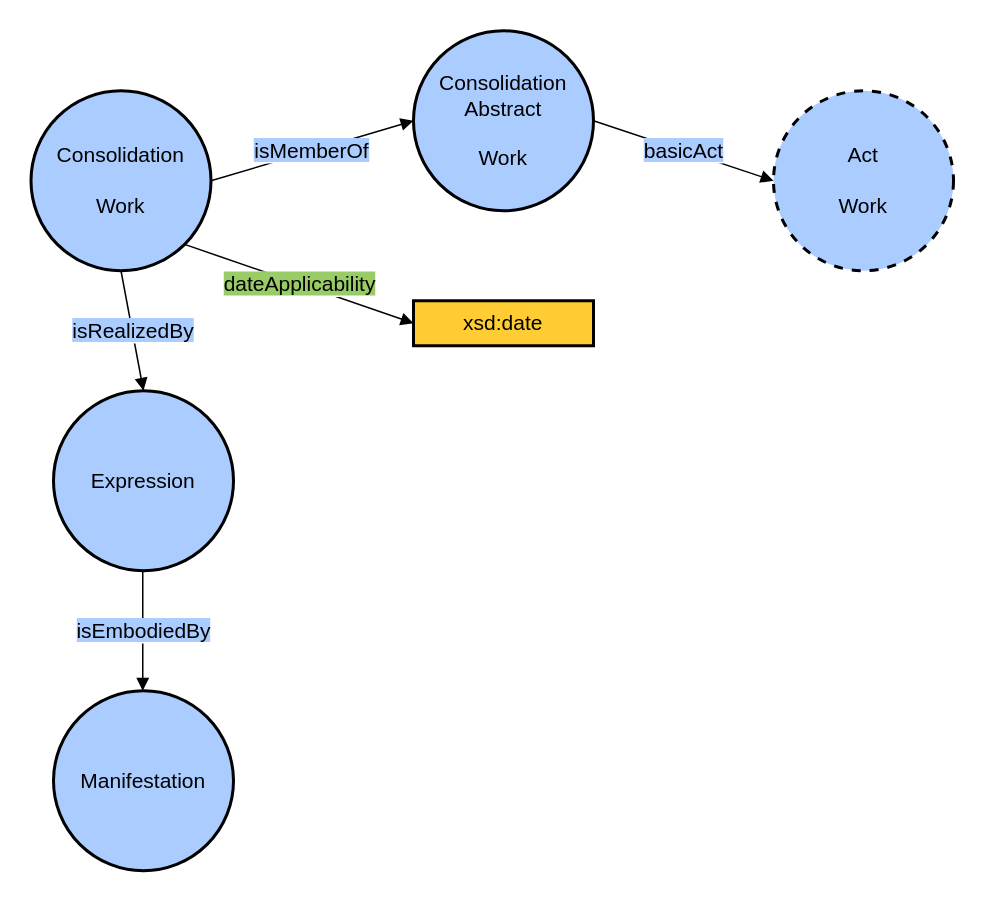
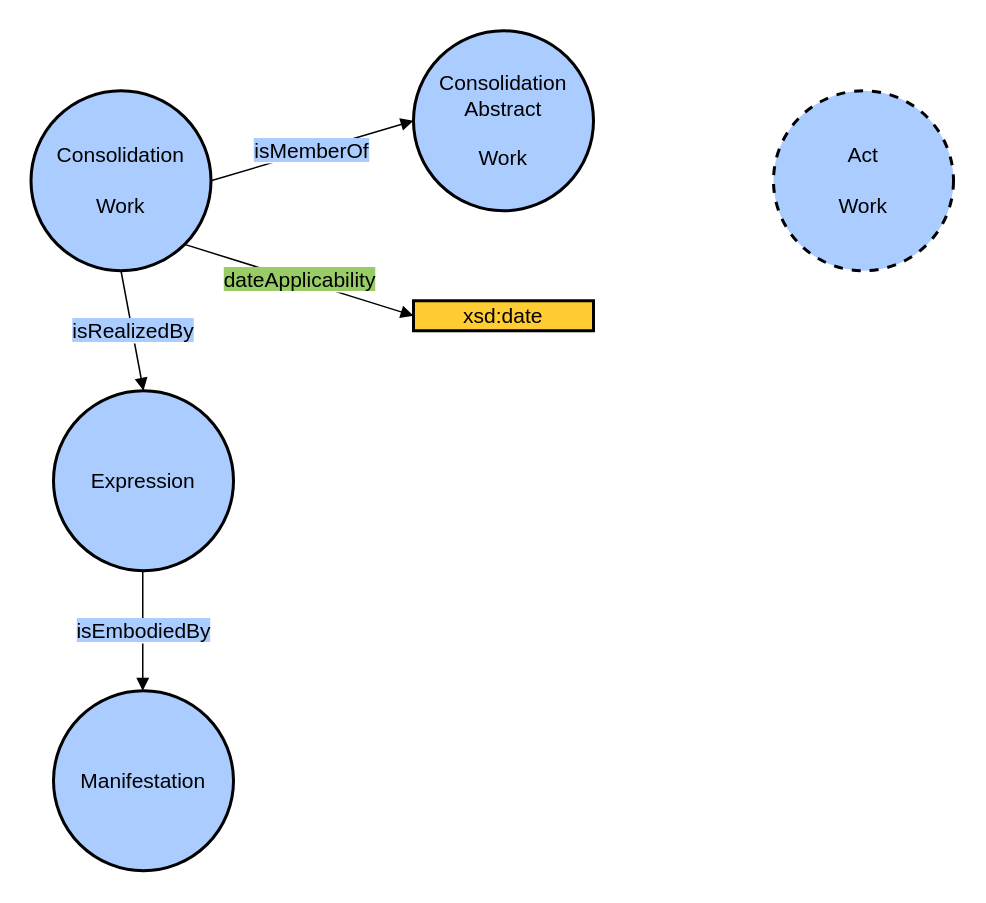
edge "Consolidation Abstract Work" -> "Act Work": removed, label "basicAct"
node "xsd:date": size 180x45 -> 180x30
